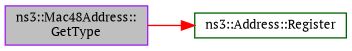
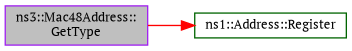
node "ns3::Address::Register": label "ns3::Address::Register" -> "ns1::Address::Register"
